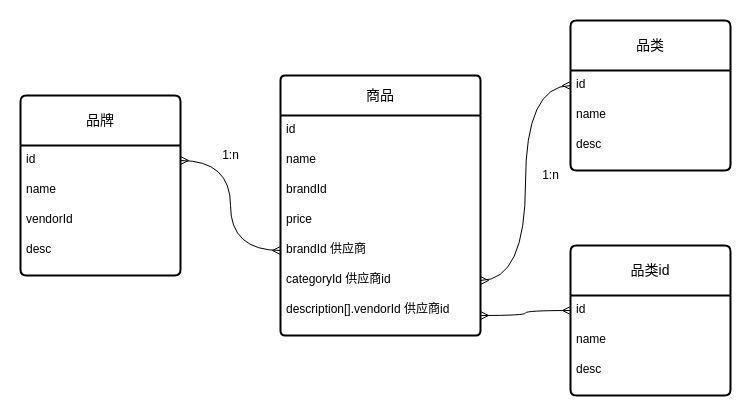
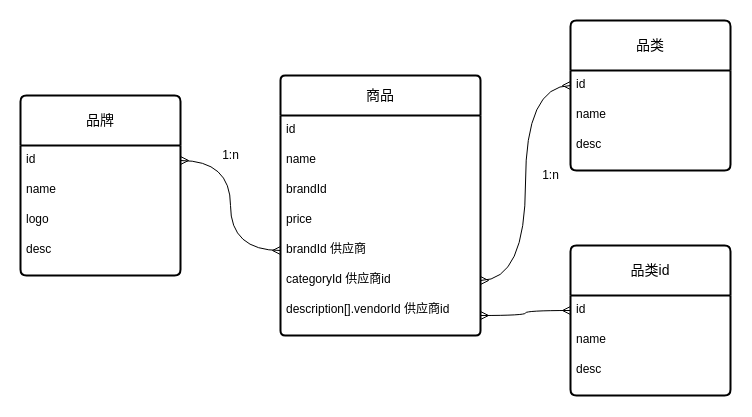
node "vendorId": label "vendorId" -> "logo"
